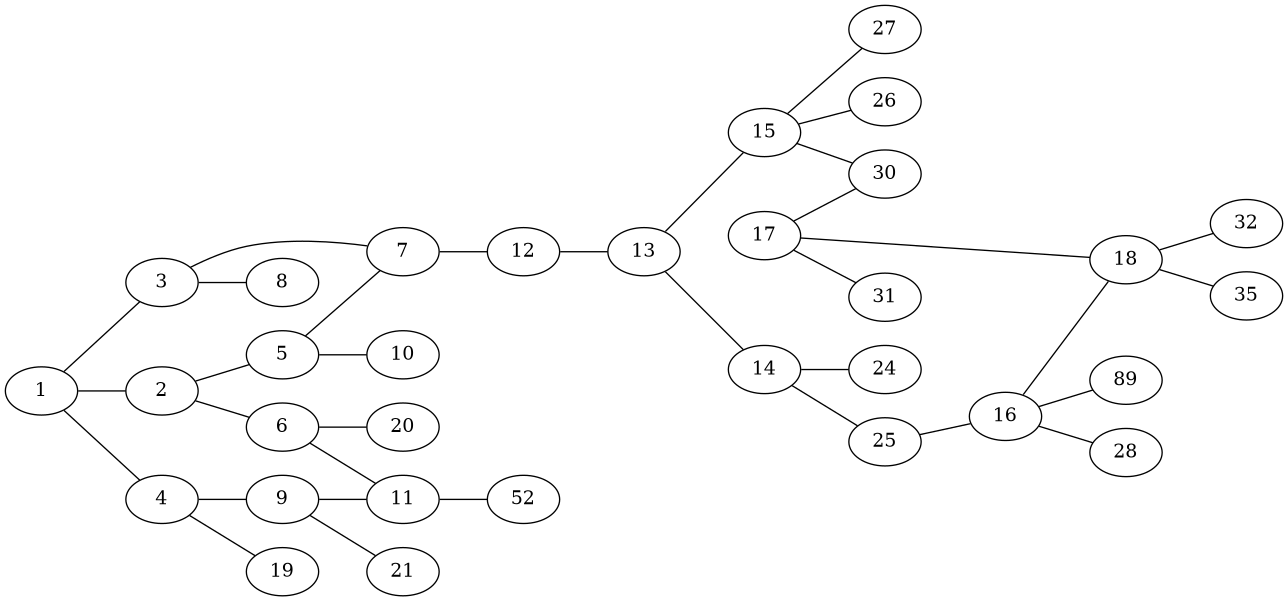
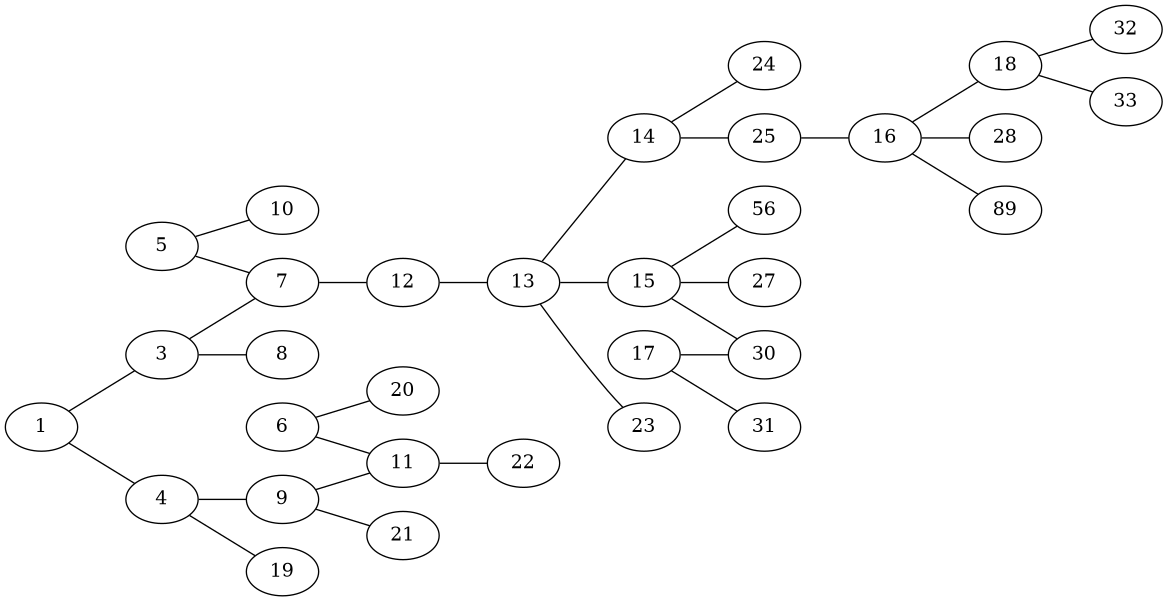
node "26": label "26" -> "56"
edge "17" -- "18": removed
node "35": label "35" -> "33"
node "2": removed
node "23": added
node "52": label "52" -> "22"
